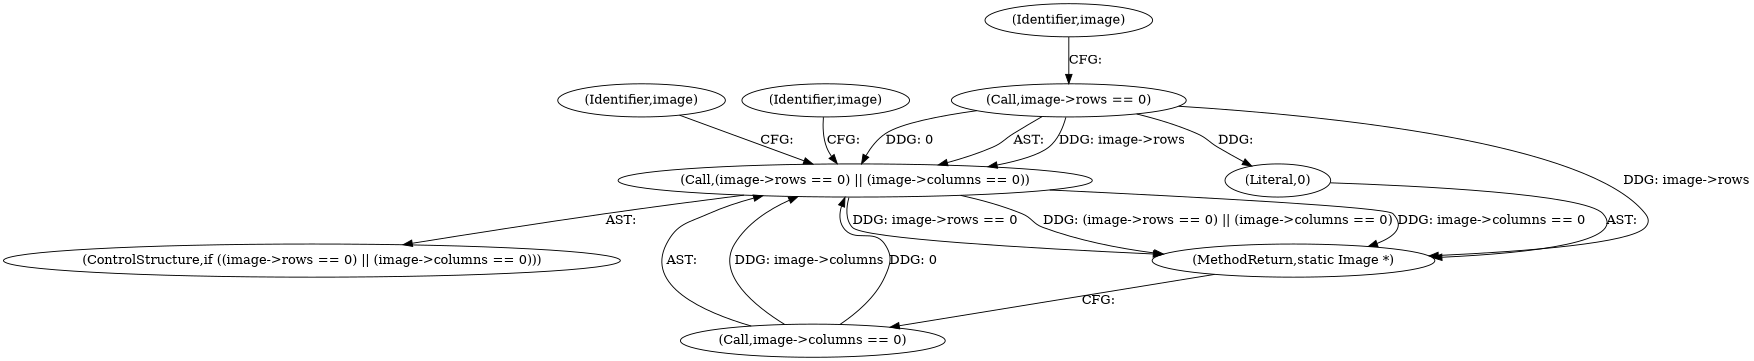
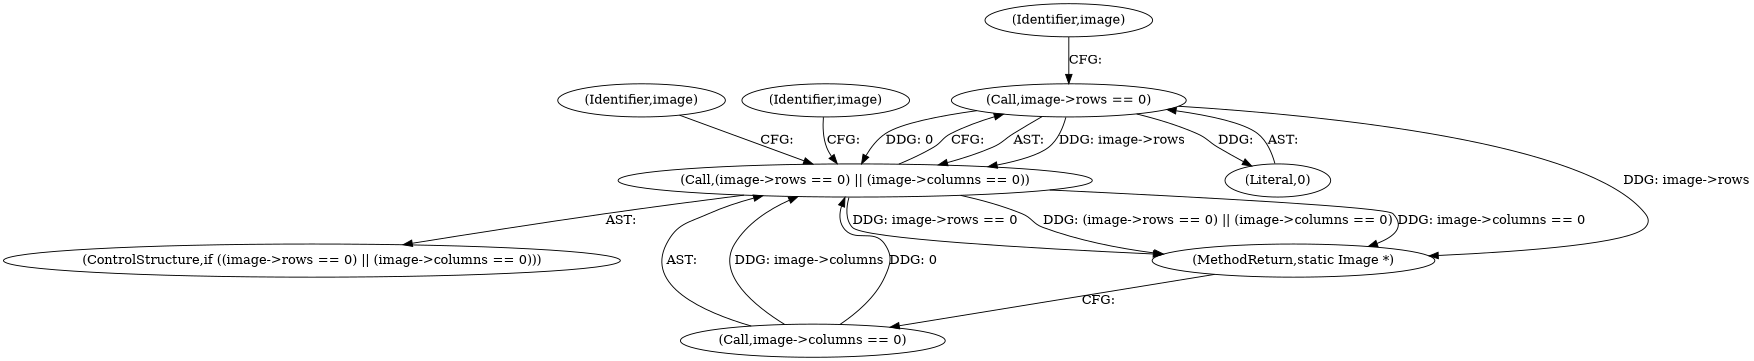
edge "(Call,(image->rows == 0) || (image->columns == 0))" -> "(Call,image->rows == 0)": added, label "CFG:"
edge "(Literal,0)" -> "(MethodReturn,static Image *)": now "(Literal,0)" -> "(Call,image->rows == 0)"
